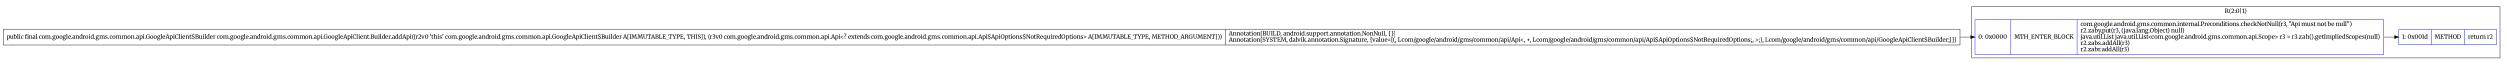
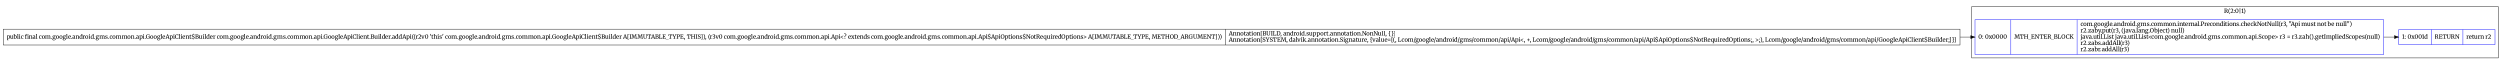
node "1: 0x001d": text "METHOD" -> "RETURN"
